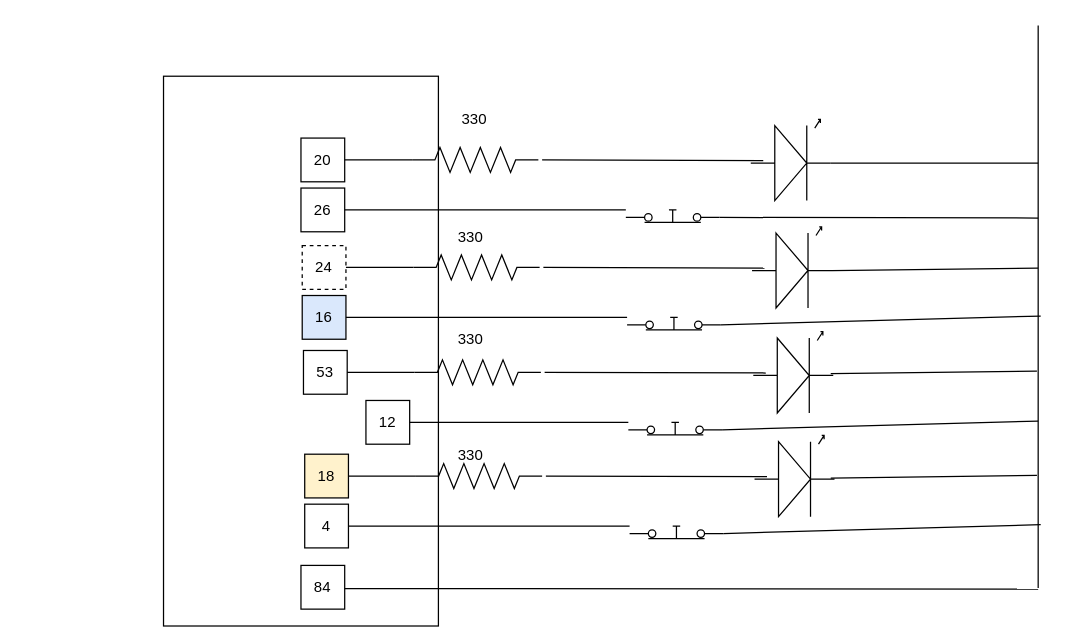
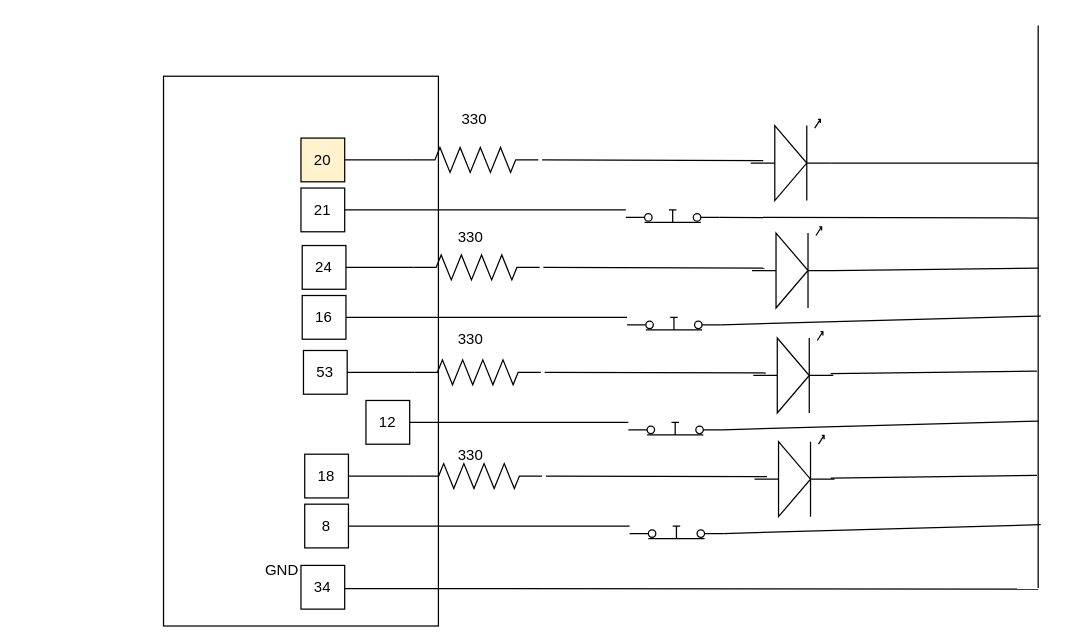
node "20": fillcolor #ffffff -> #fff2cc
node "26": label "26" -> "21"
node "24": style dashed -> solid
node "16": fillcolor #dae8fc -> #ffffff
node "18": fillcolor #fff2cc -> #ffffff
node "4": label "4" -> "8"
node "GND": added
node "84": label "84" -> "34"
